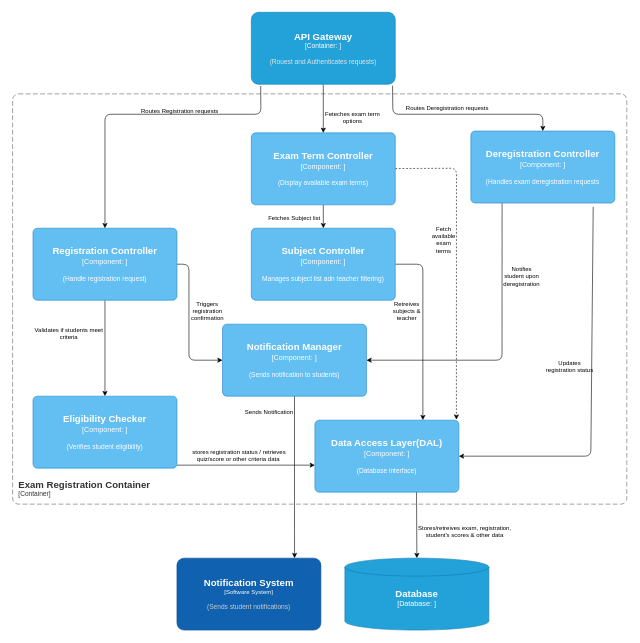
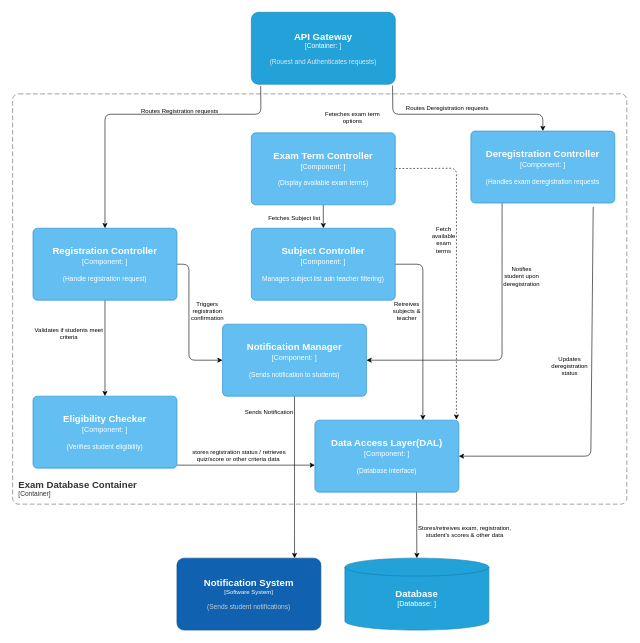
edge "API Gateway [Container: ] (Rouest and Authenticates requests)" -> "Exam Term Controller [Component: ] (Display available exam terms)": removed
node "Updates registration status": label "Updates registration status" -> "Updates deregistration status"
node "Exam Registration Container [Container]": label "Exam Registration Container [Container]" -> "Exam Database Container [Container]"
